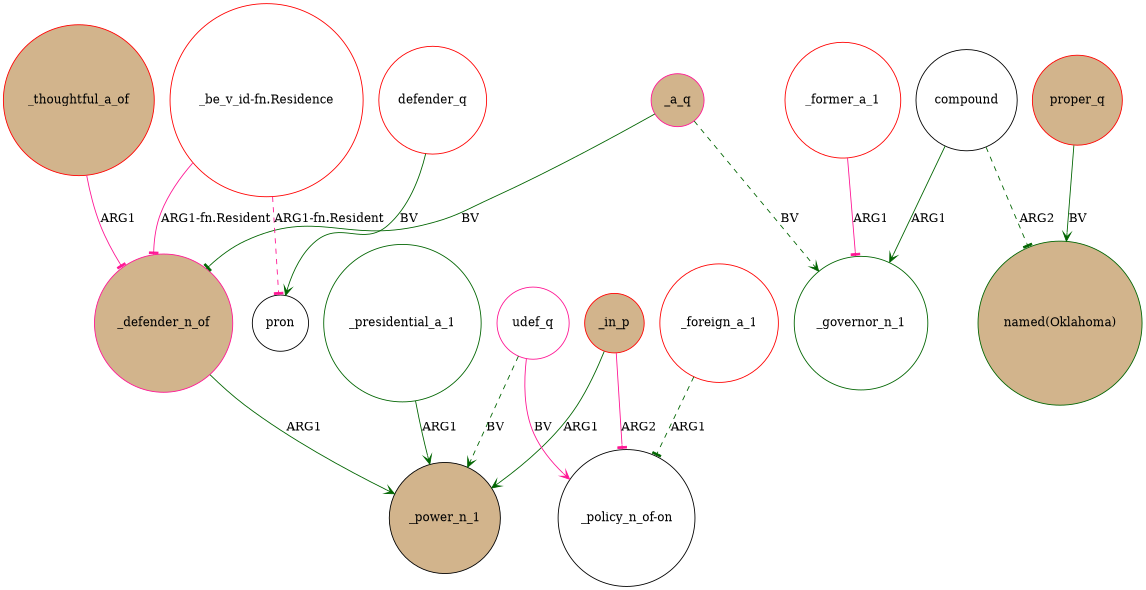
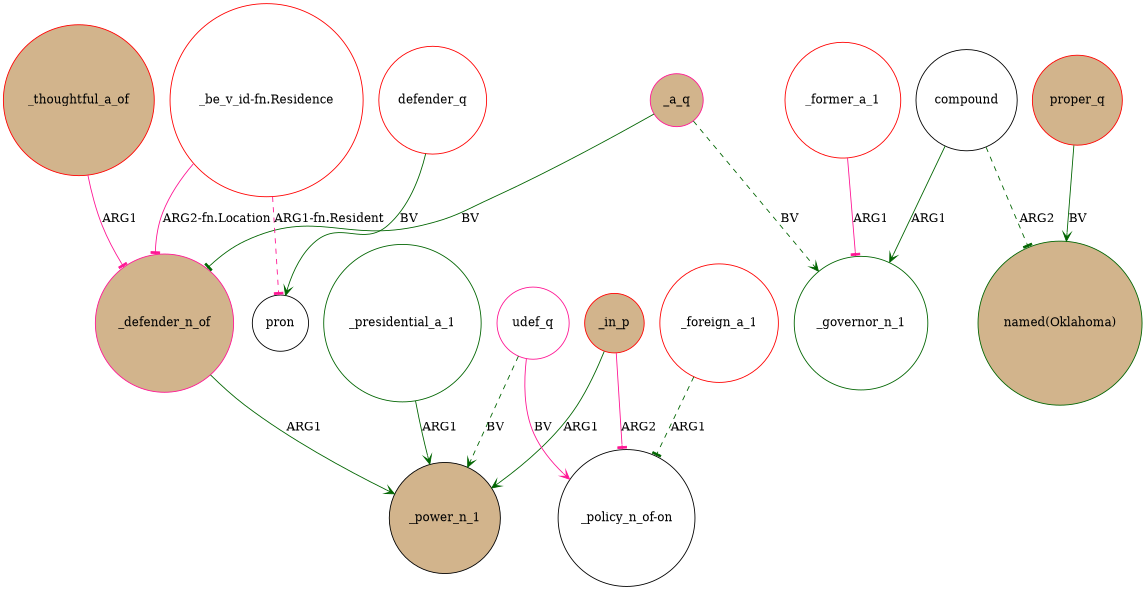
edge "_be_v_id-fn.Residence" -> "_defender_n_of": label "ARG1-fn.Resident" -> "ARG2-fn.Location"
